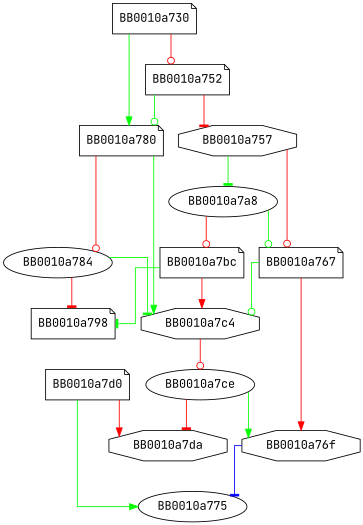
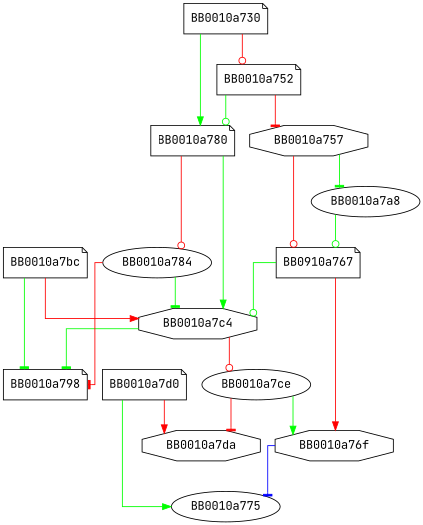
edge "BB0010a7a8" -> "BB0010a7bc": removed
node "BB0010a767": label "BB0010a767" -> "BB0910a767"
edge "BB0010a7c4" -> "BB0010a798": added
